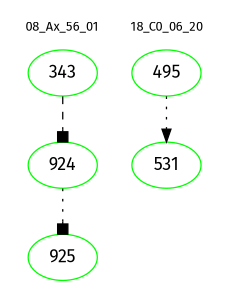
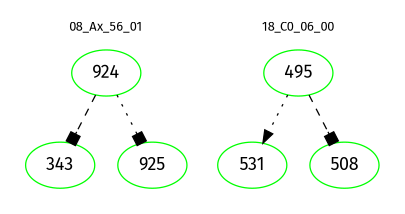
cluster "18_C0_06_20": label "18_C0_06_20" -> "18_C0_06_00"
edge "343" -> "924": reversed
node "508": added
